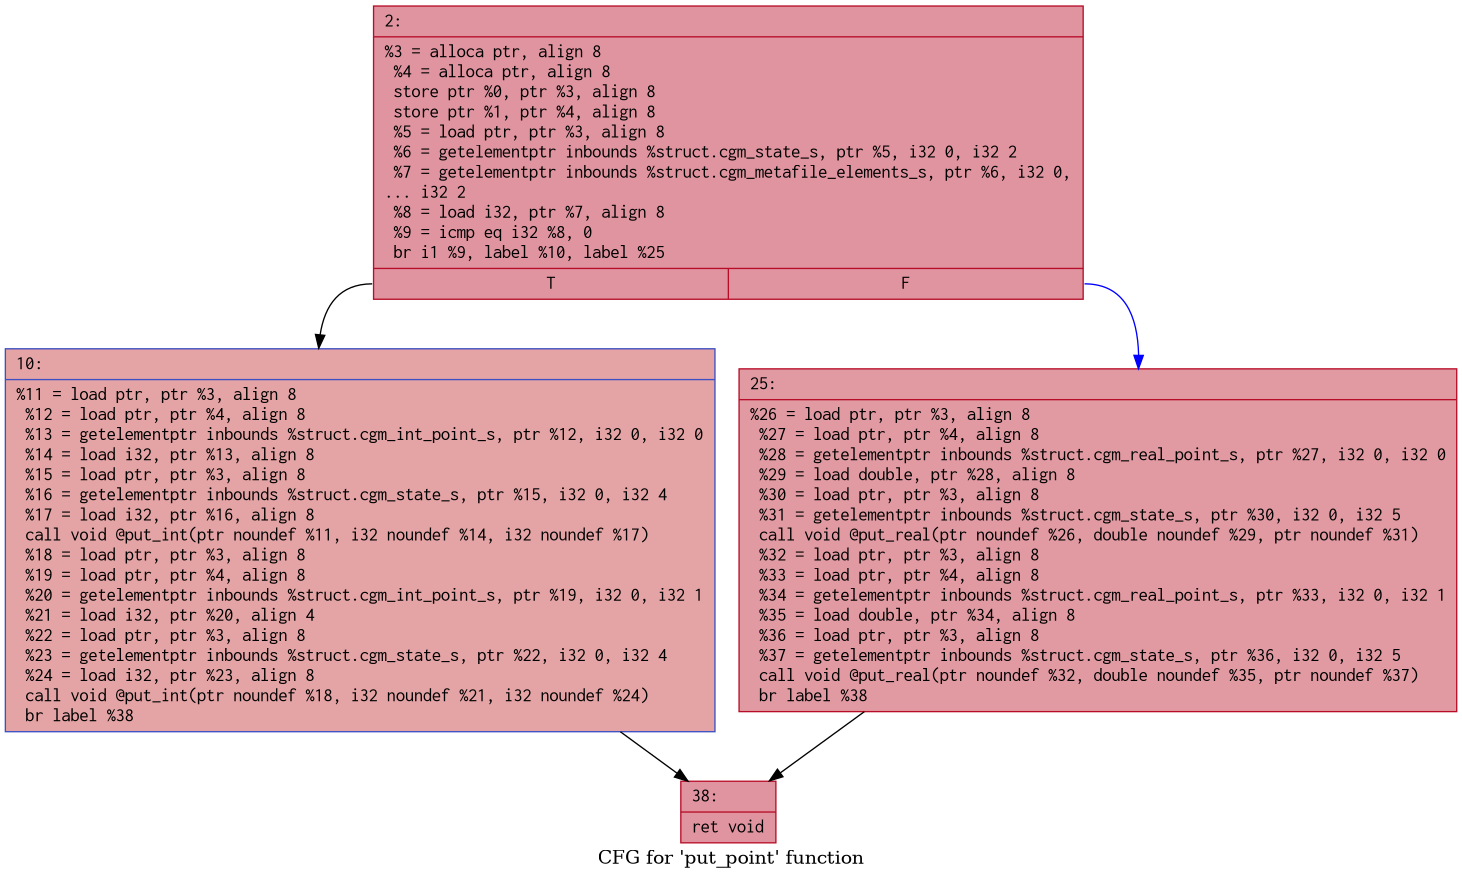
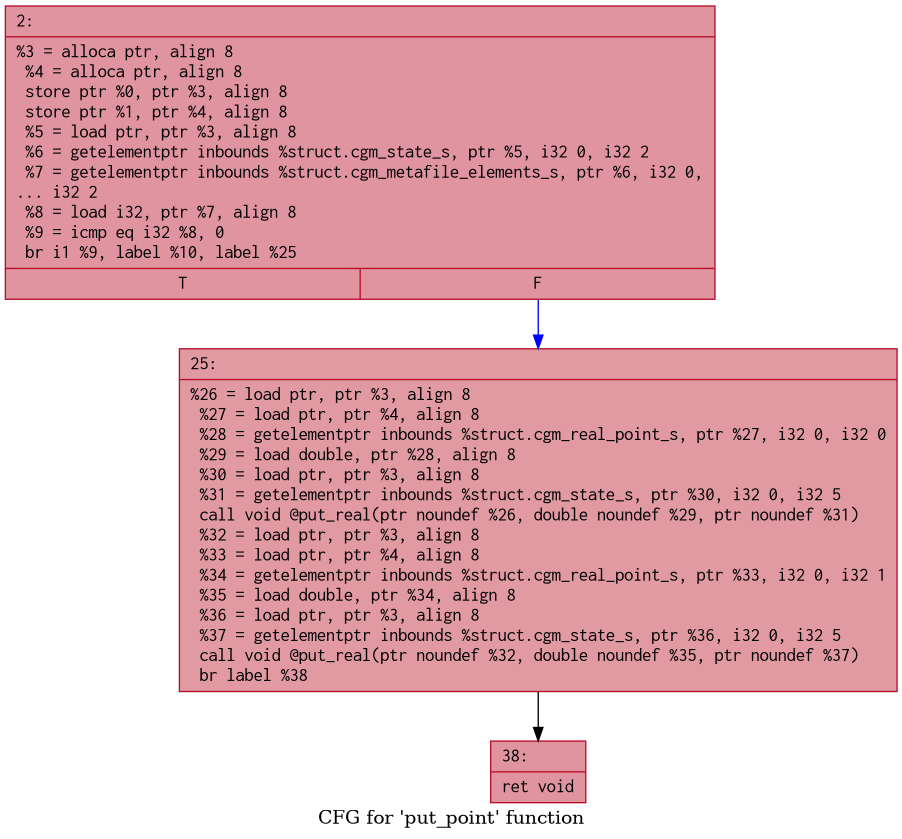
node "10:": removed
